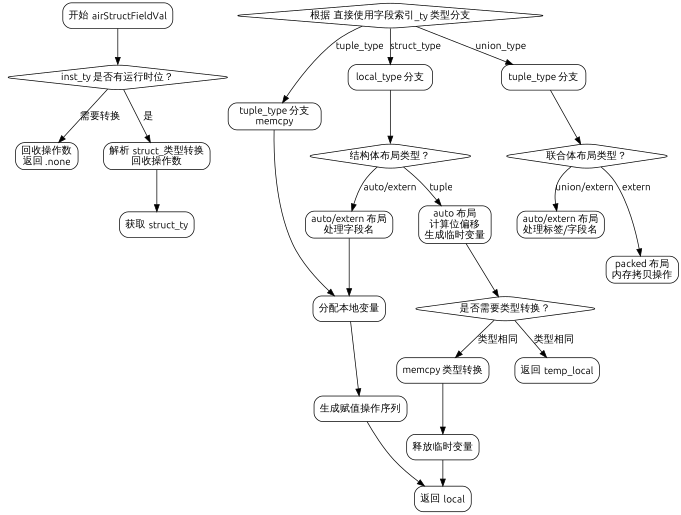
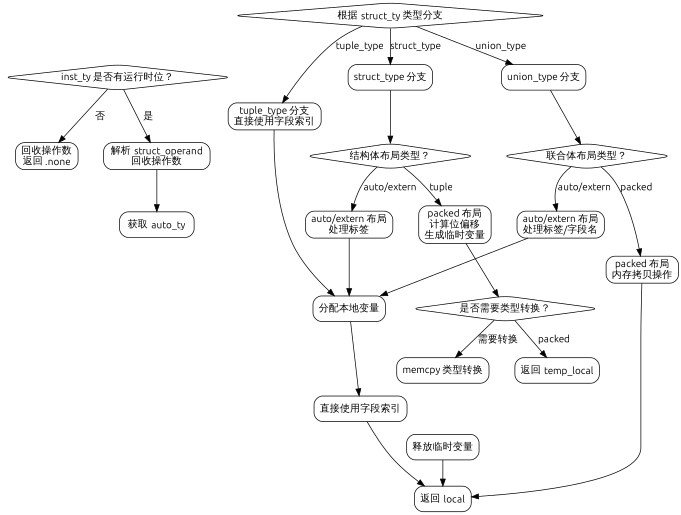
node "开始 airStructFieldVal": removed
node "根据 直接使用字段索引_ty 类型分支": label "根据 直接使用字段索引_ty 类型分支" -> "根据 struct_ty 类型分支"
node "local_type 分支": label "local_type 分支" -> "struct_type 分支"
node "tuple_type 分支": label "tuple_type 分支" -> "union_type 分支"
edge "inst_ty 是否有运行时位？" -> "回收操作数 返回 .none": label "需要转换" -> "否"
node "tuple_type 分支 memcpy": label "tuple_type 分支 memcpy" -> "tuple_type 分支 直接使用字段索引"
node "解析 struct_类型转换 回收操作数": label "解析 struct_类型转换 回收操作数" -> "解析 struct_operand 回收操作数"
edge "联合体布局类型？" -> "auto/extern 布局 处理标签/字段名": label "union/extern" -> "auto/extern"
edge "联合体布局类型？" -> "packed 布局 内存拷贝操作": label "extern" -> "packed"
node "获取 struct_ty": label "获取 struct_ty" -> "获取 auto_ty"
node "auto/extern 布局 处理字段名": label "auto/extern 布局 处理字段名" -> "auto/extern 布局 处理标签"
node "auto 布局 计算位偏移 生成临时变量": label "auto 布局 计算位偏移 生成临时变量" -> "packed 布局 计算位偏移 生成临时变量"
edge "auto/extern 布局 处理标签/字段名" -> "分配本地变量": added
edge "是否需要类型转换？" -> "memcpy 类型转换": label "类型相同" -> "需要转换"
edge "是否需要类型转换？" -> "返回 temp_local": label "类型相同" -> "packed"
edge "memcpy 类型转换" -> "释放临时变量": removed
node "生成赋值操作序列": label "生成赋值操作序列" -> "直接使用字段索引"
edge "packed 布局 内存拷贝操作" -> "返回 local": added
